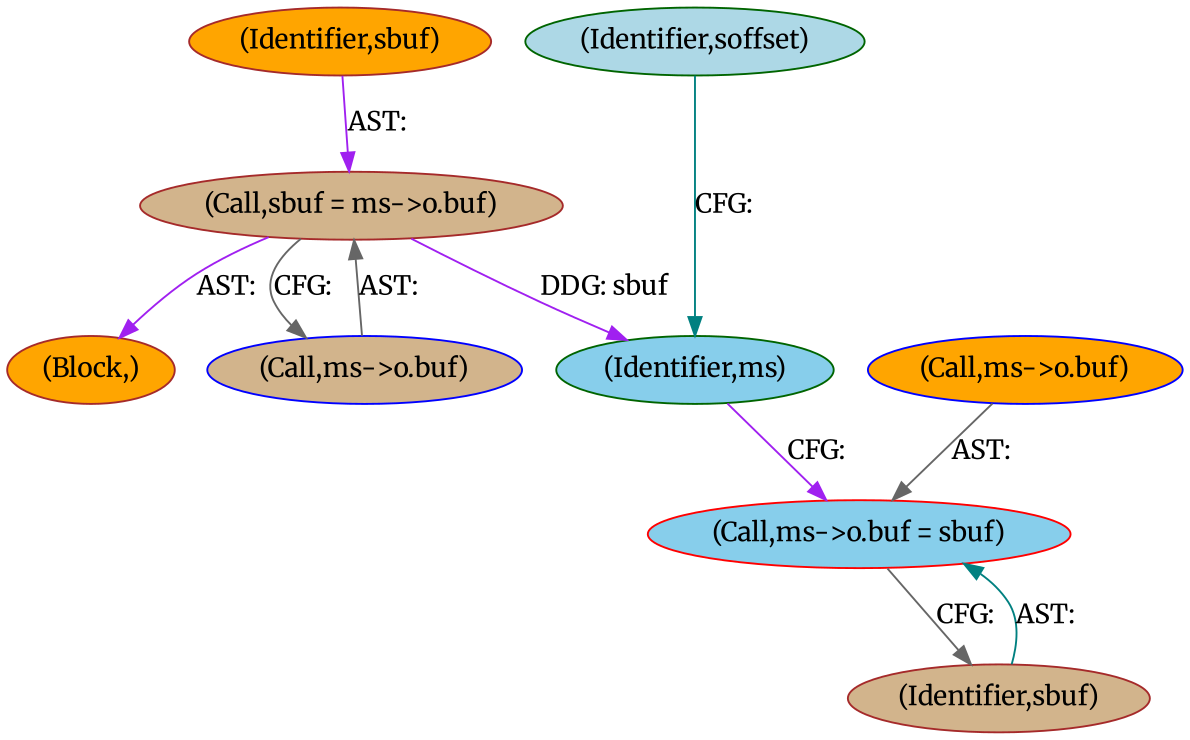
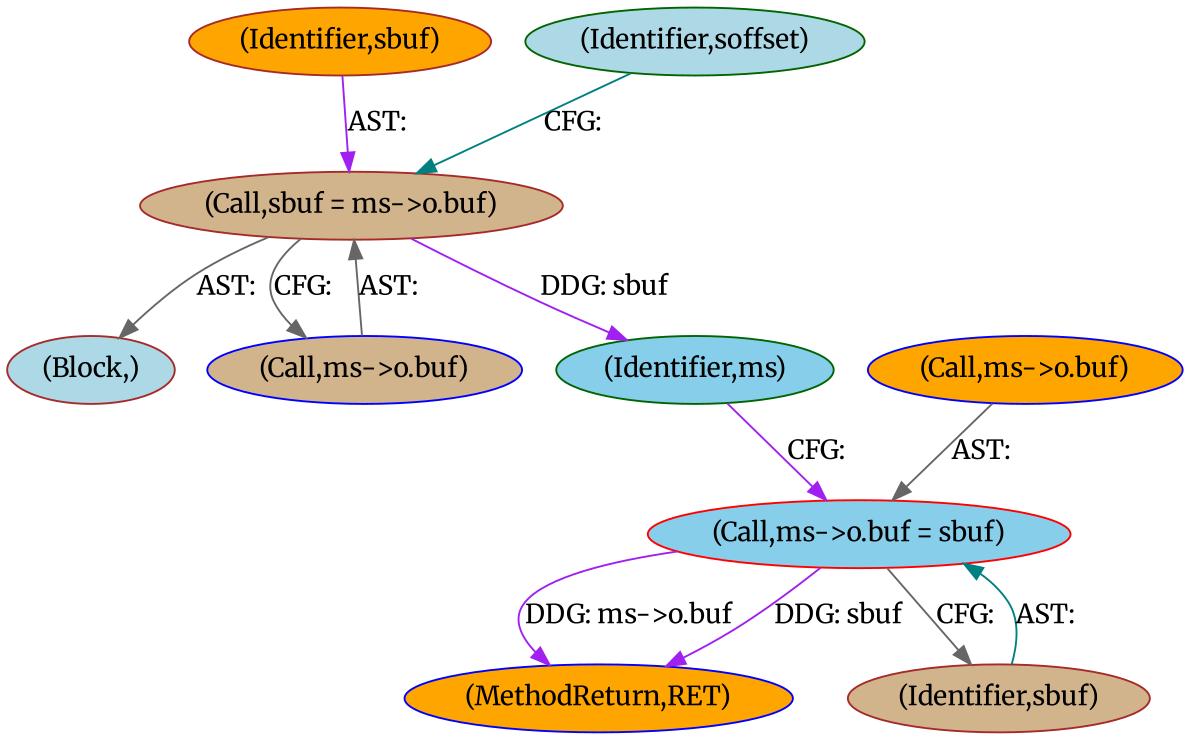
edge "(Identifier,soffset)" -> "(Identifier,ms)": now "(Identifier,soffset)" -> "(Call,sbuf = ms->o.buf)"
edge "(Call,sbuf = ms->o.buf)" -> "(Block,)": color purple -> gray40
node "(Block,)": fillcolor orange -> lightblue
node "(MethodReturn,RET)": added
